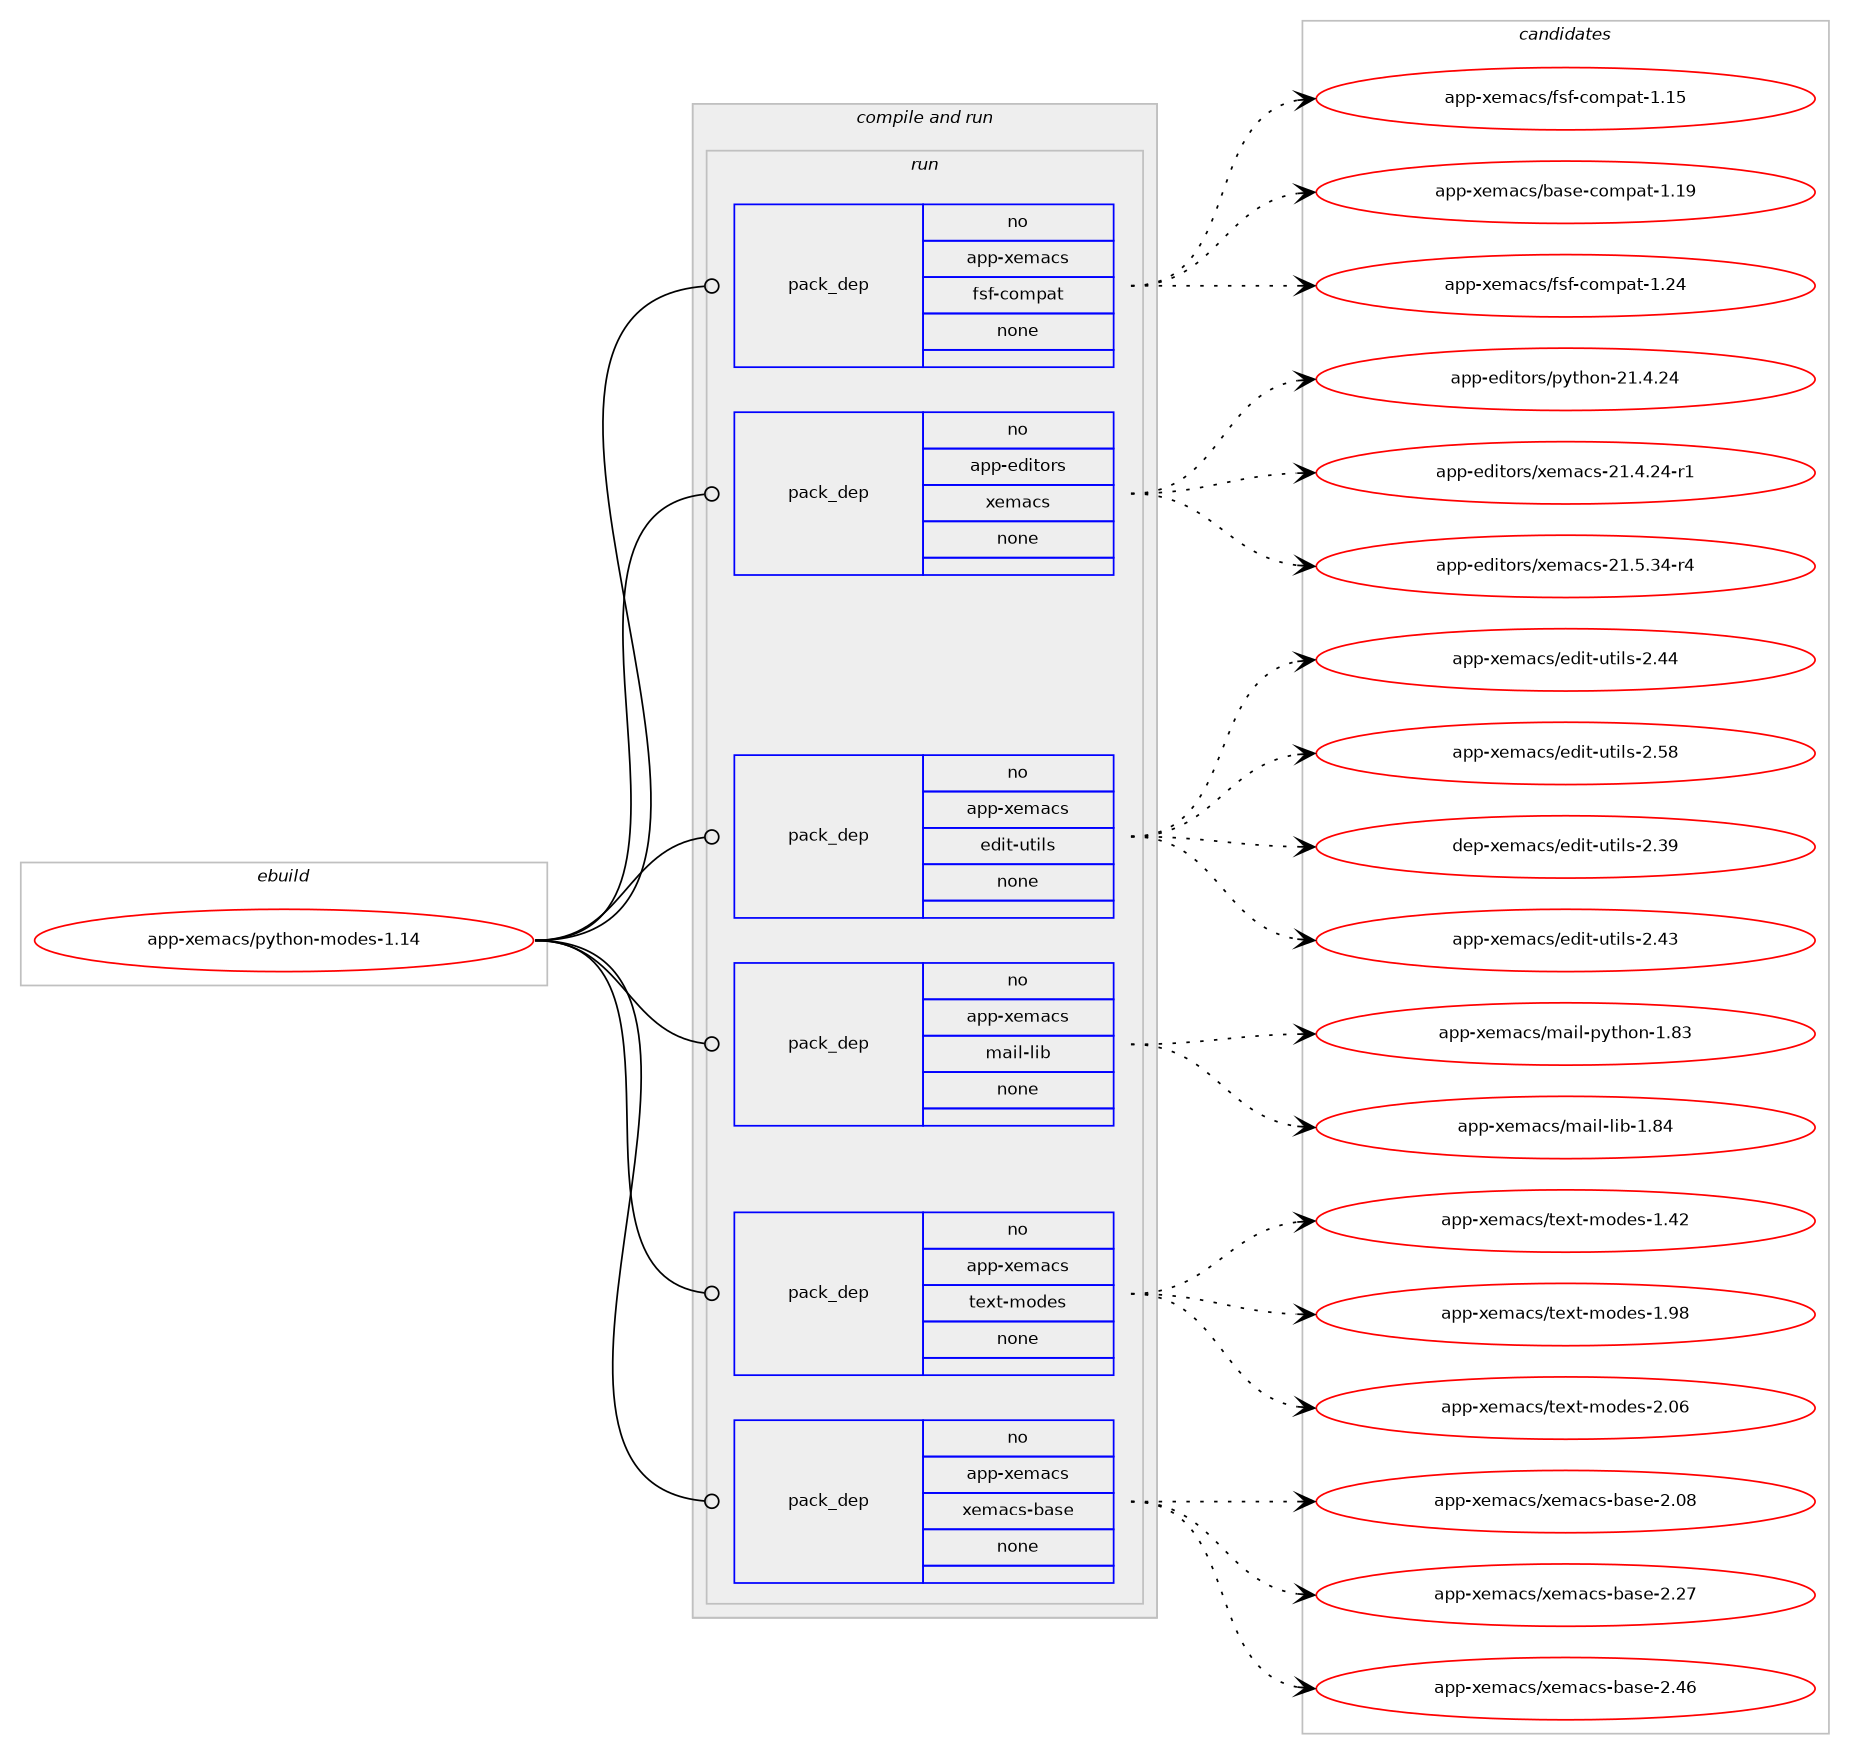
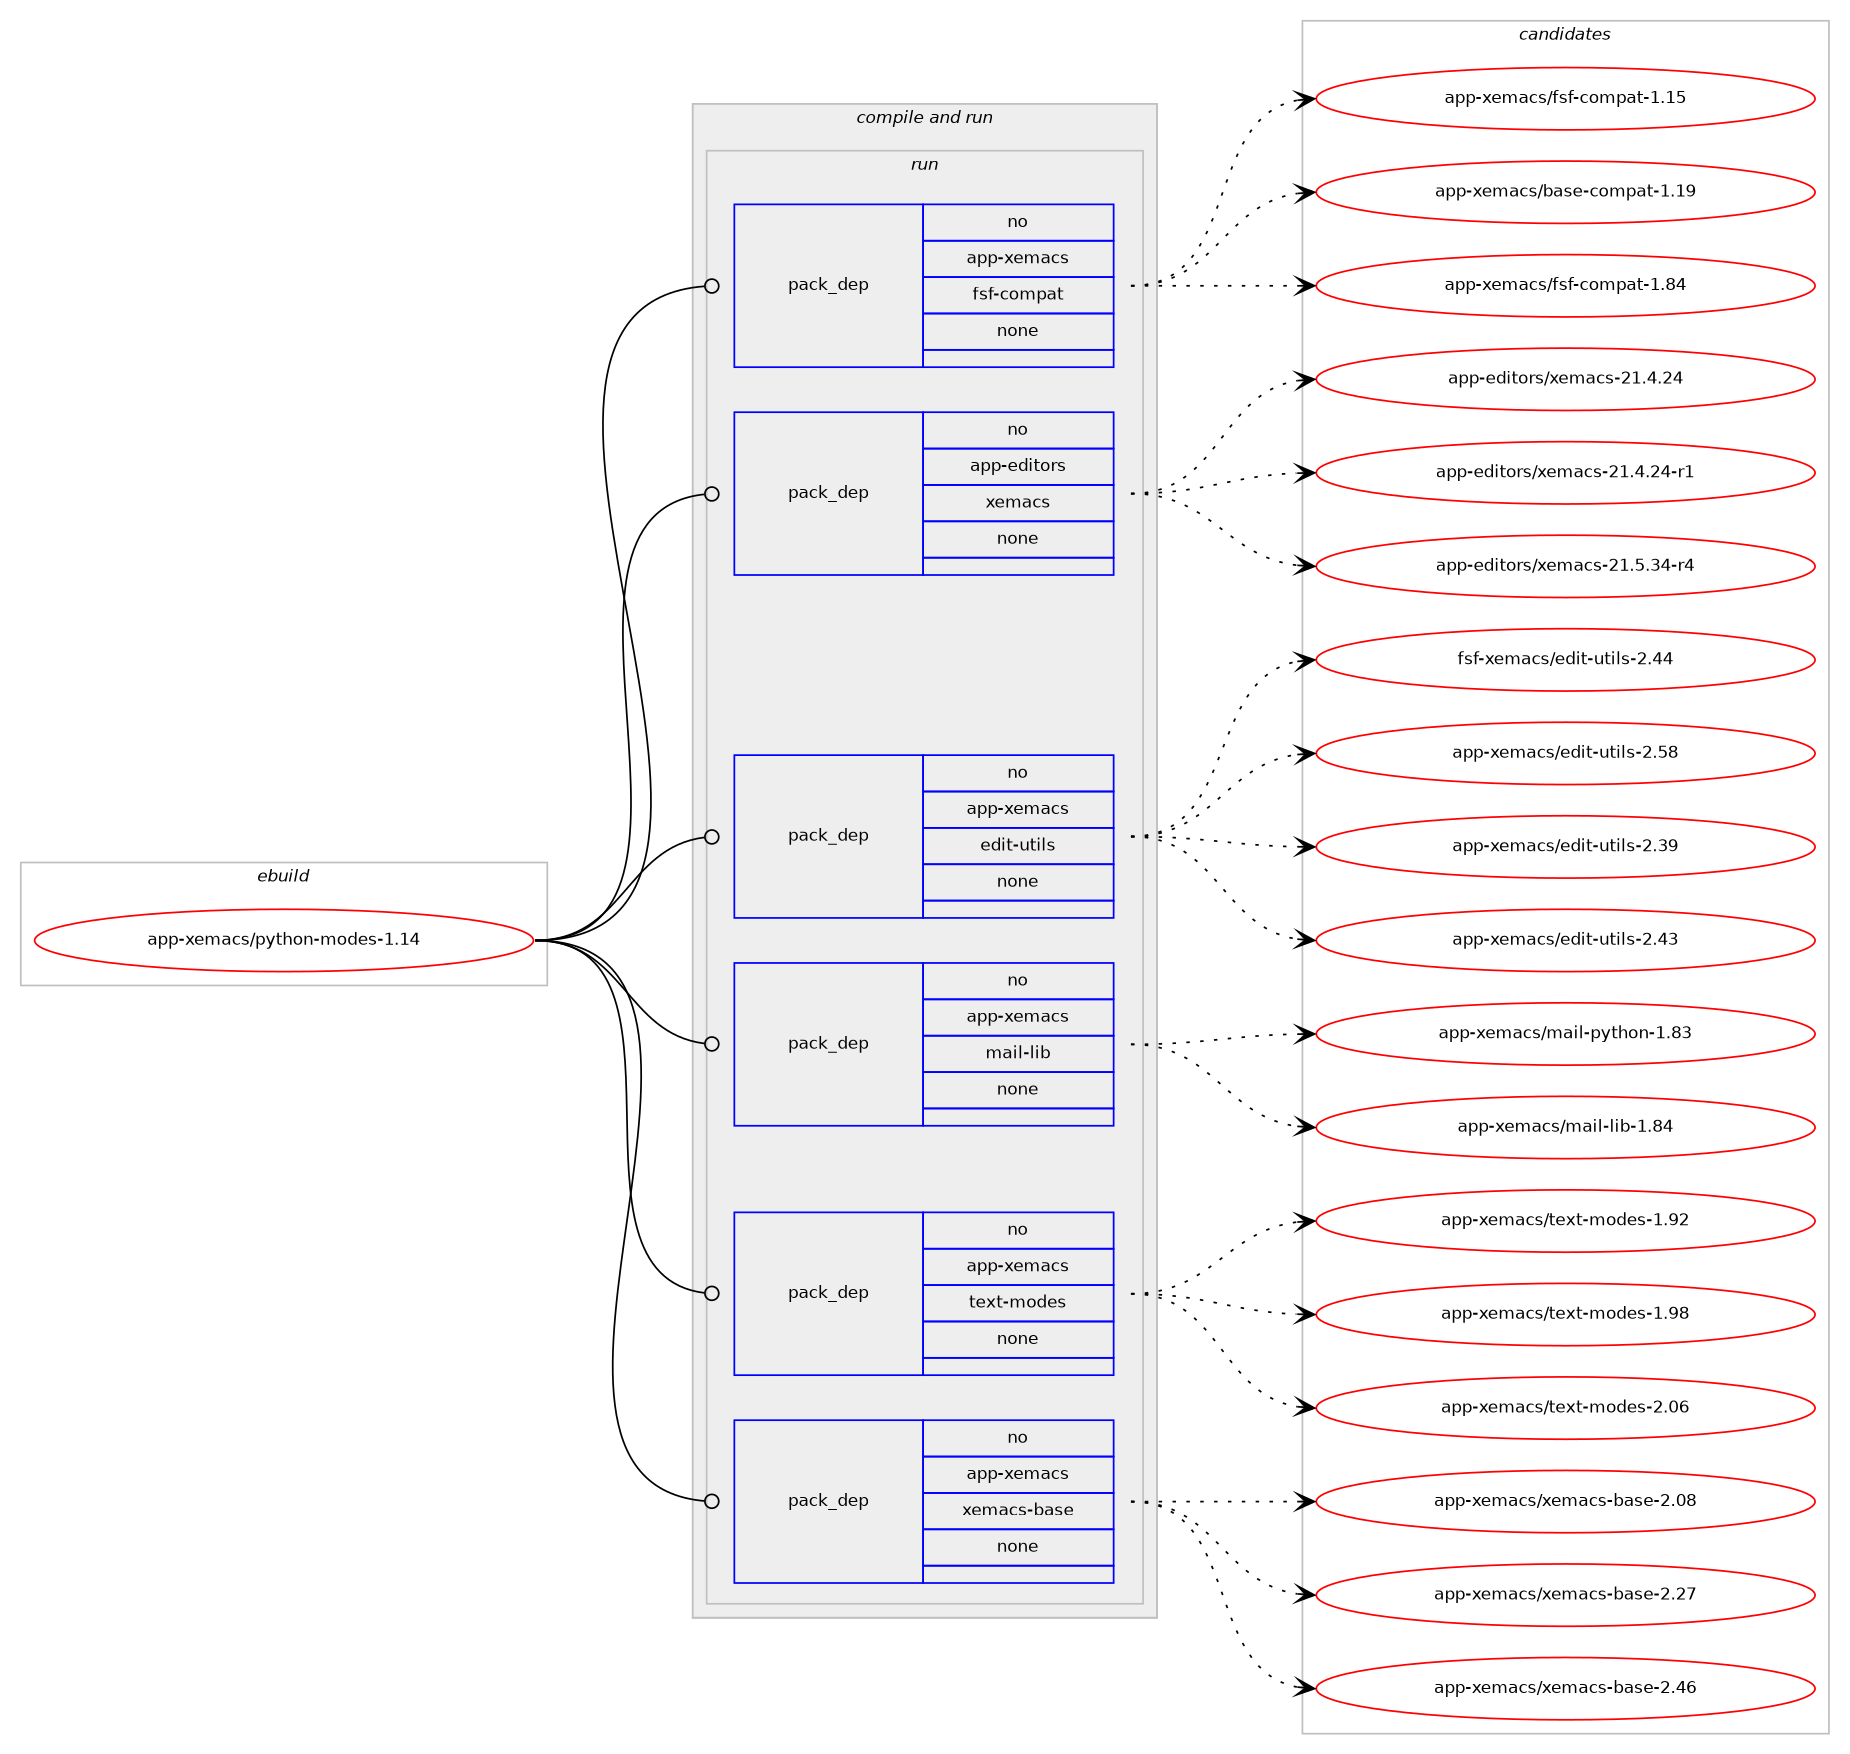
node "app-xemacs/fsf-compat-1.24": label "app-xemacs/fsf-compat-1.24" -> "app-xemacs/fsf-compat-1.84"
node "app-editors/python-21.4.24": label "app-editors/python-21.4.24" -> "app-editors/xemacs-21.4.24"
node "app-xemacs/edit-utils-2.44": label "app-xemacs/edit-utils-2.44" -> "fsf-xemacs/edit-utils-2.44"
node "dep-xemacs/edit-utils-2.39": label "dep-xemacs/edit-utils-2.39" -> "app-xemacs/edit-utils-2.39"
node "app-xemacs/text-modes-1.42": label "app-xemacs/text-modes-1.42" -> "app-xemacs/text-modes-1.92"
